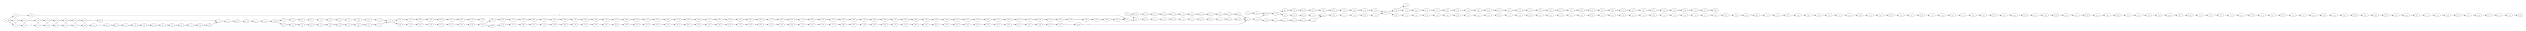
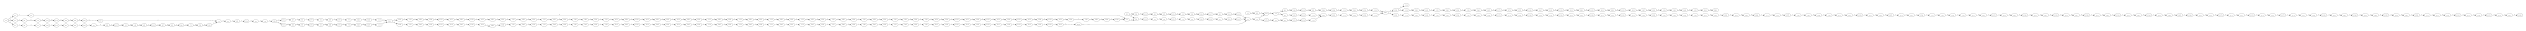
edge "S150" -> "S153": now "S149" -> "S153"
